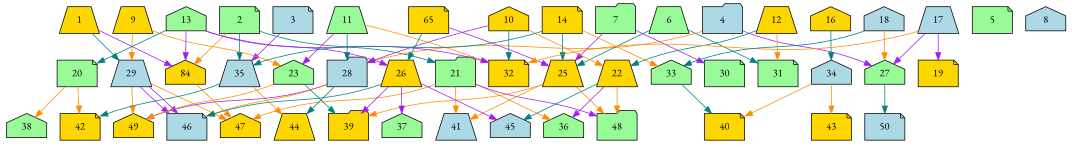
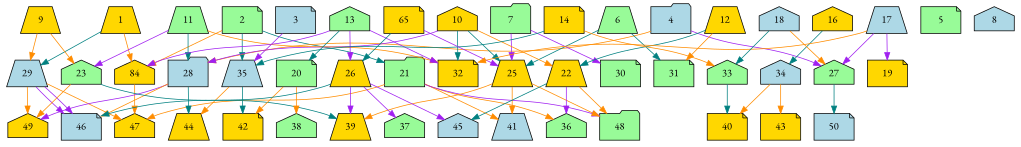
edge "14" -> "25": now "10" -> "25"
edge "1" -> "84": color purple -> darkorange
node "39": shape folder -> trapezium
